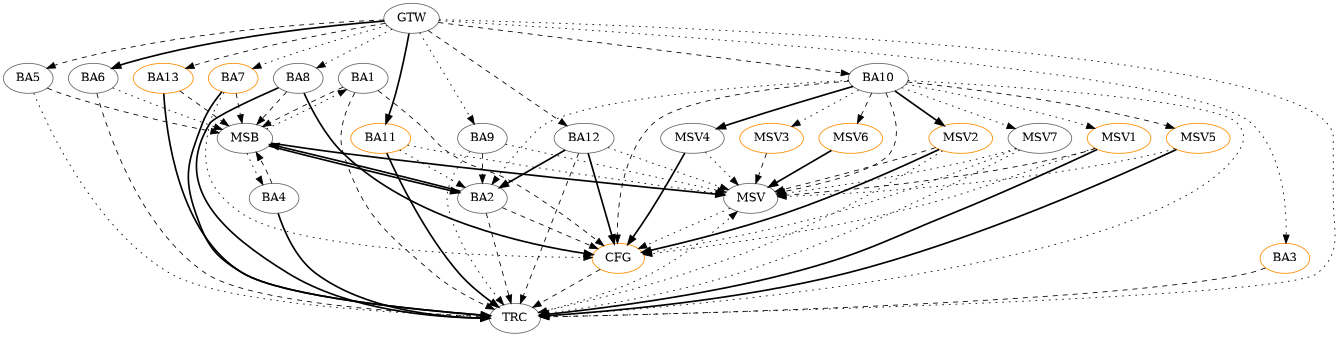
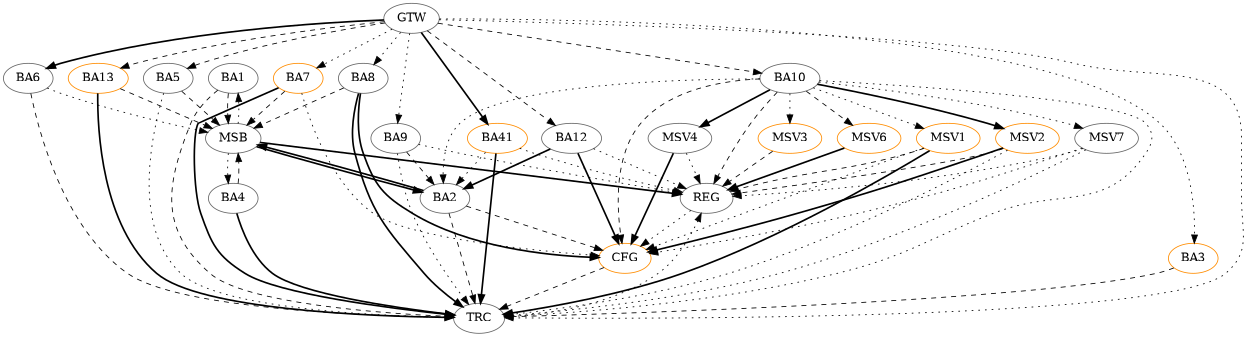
node "BA11": label "BA11" -> "BA41"
node "MSV5": removed
edge "BA1" -> "CFG": removed
node "MSV": label "MSV" -> "REG"
edge "BA12" -> "TRC": removed
